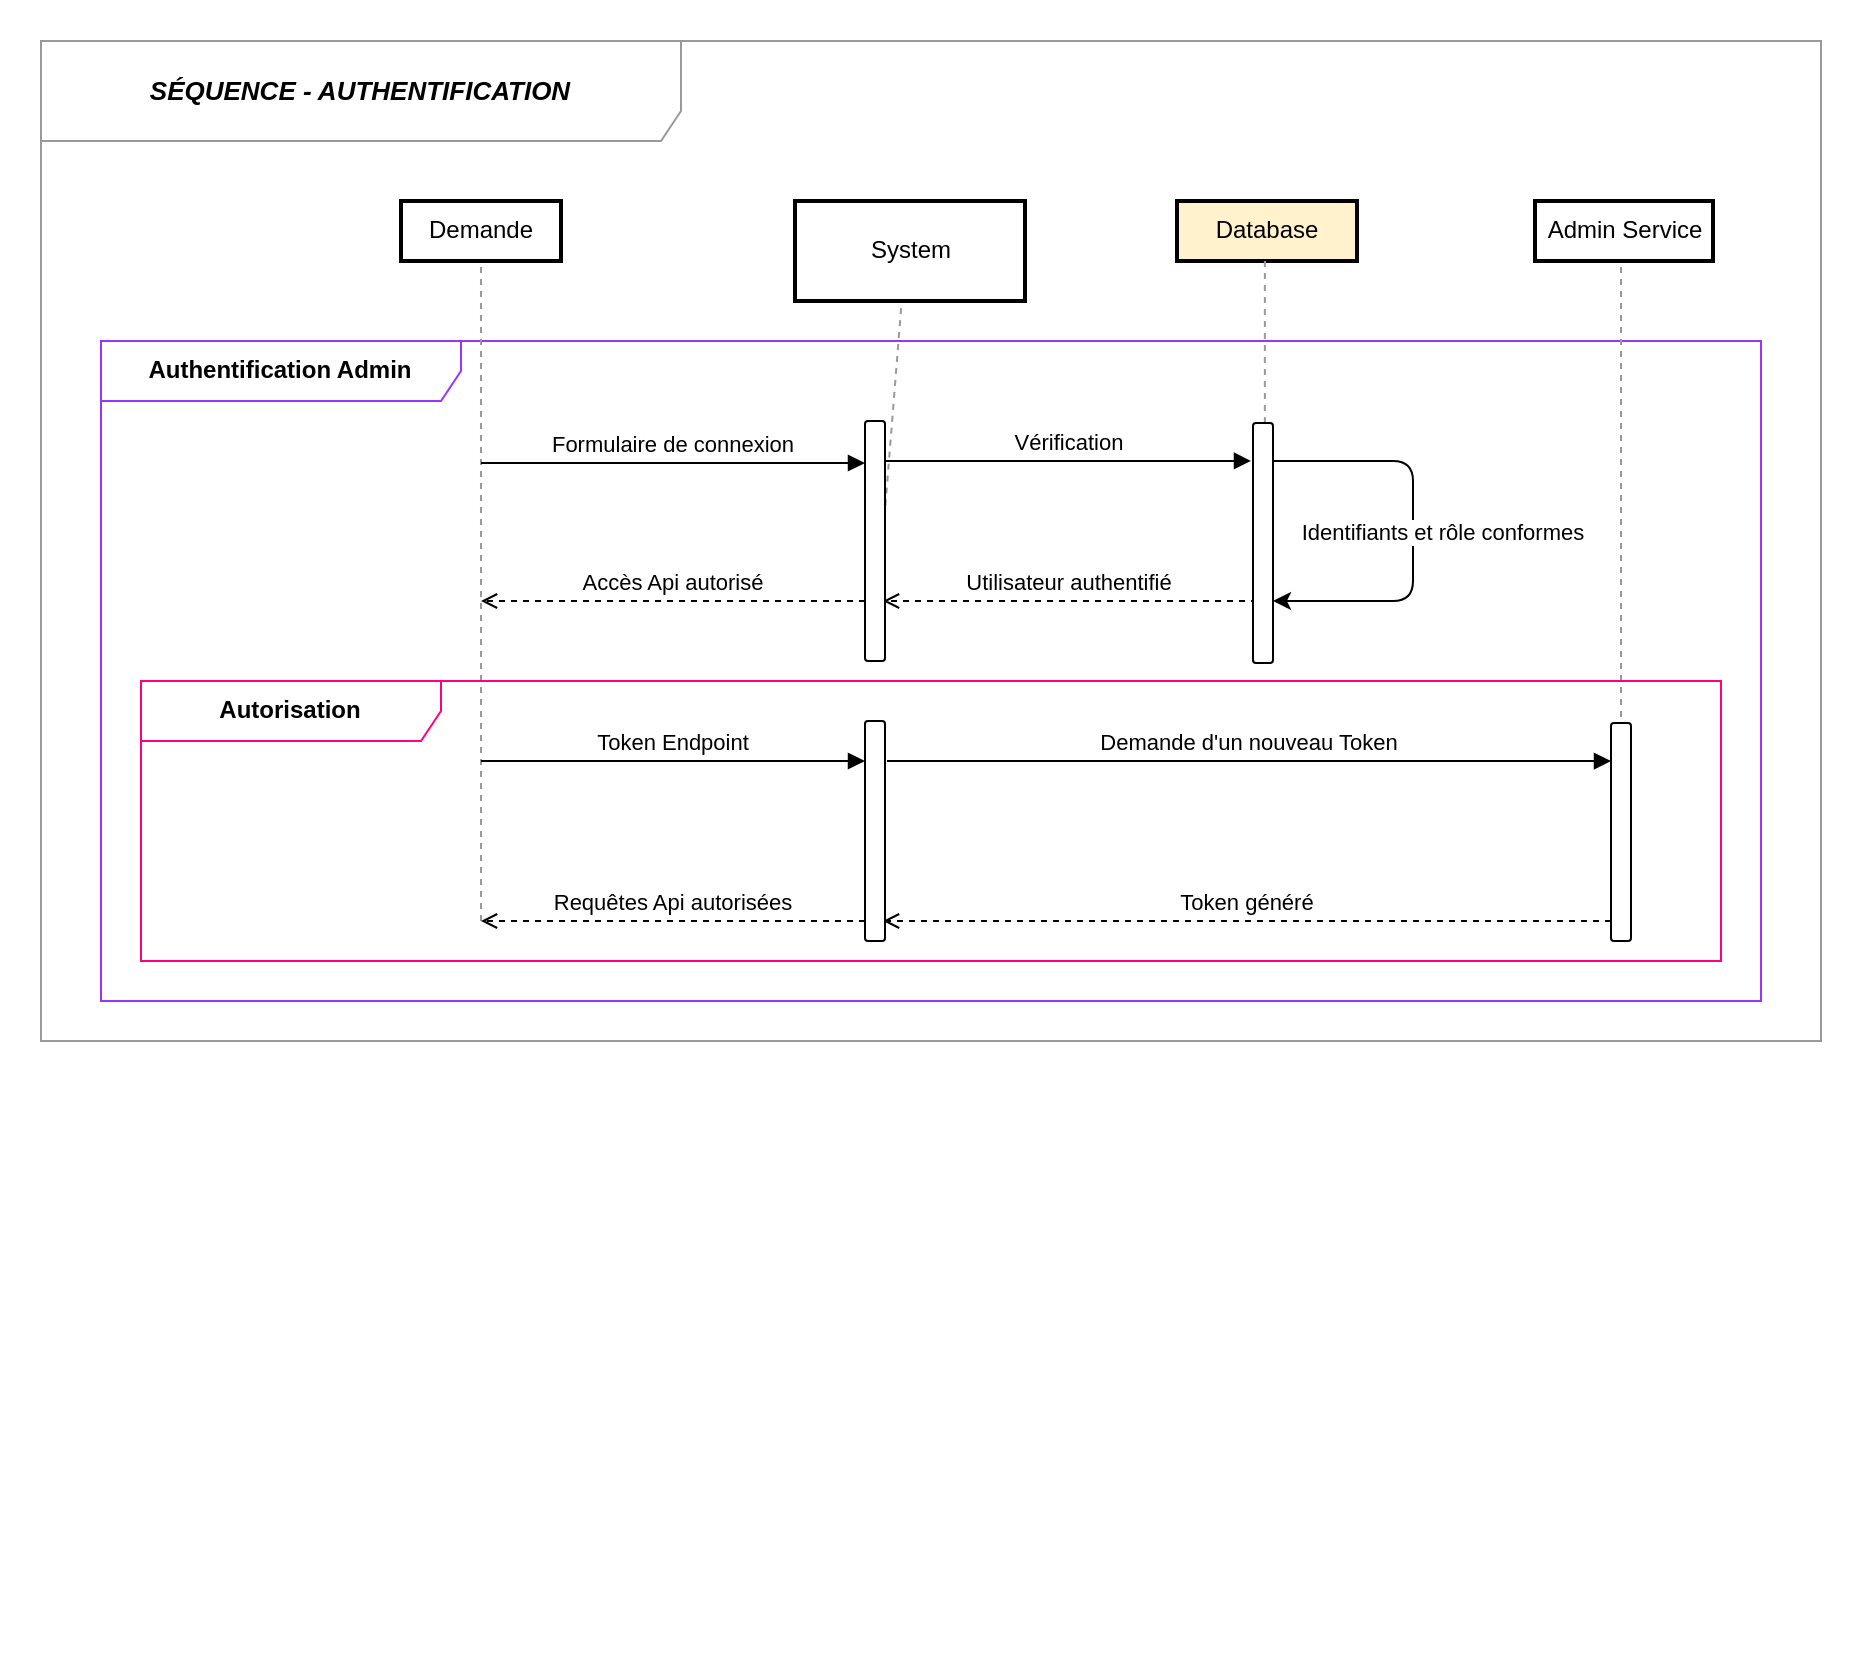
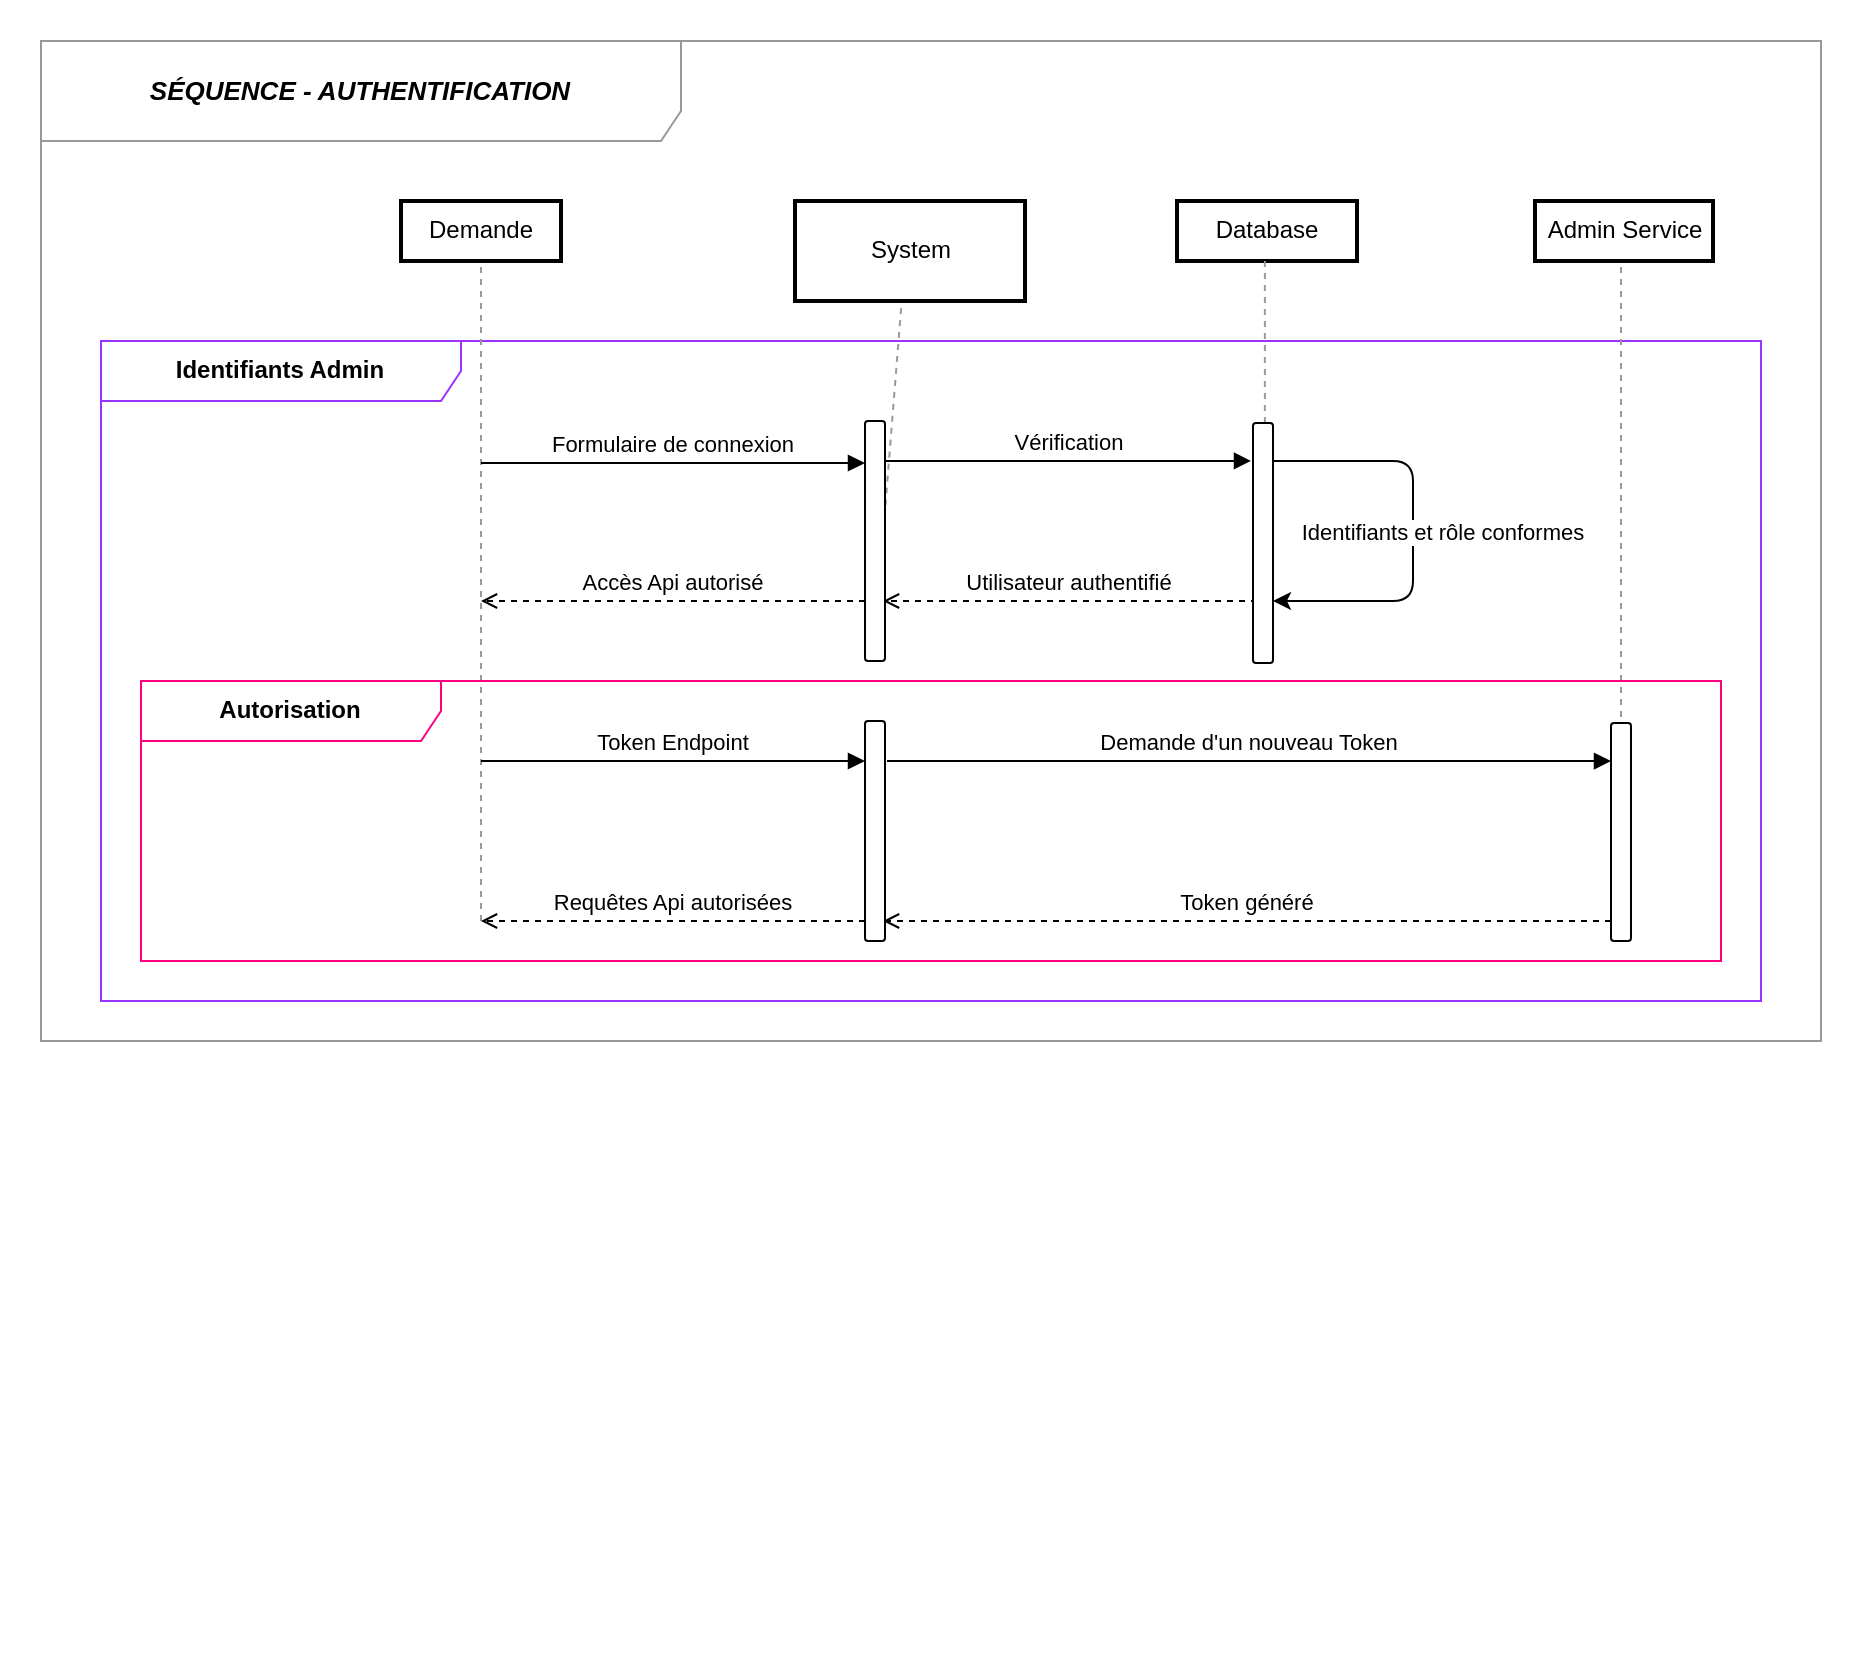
node "Database": fillcolor #fff2cc -> #ffffff
node "Authentification Admin": label "Authentification Admin" -> "Identifiants Admin"
